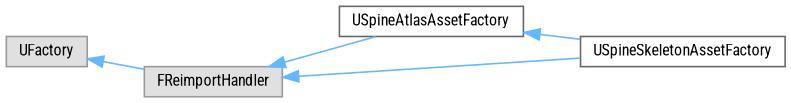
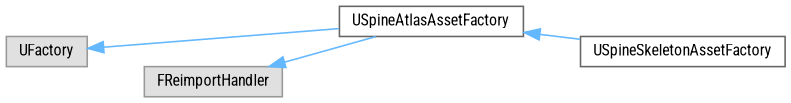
edge "FReimportHandler" -> "UFactory": now "USpineAtlasAssetFactory" -> "UFactory"
edge "USpineSkeletonAssetFactory" -> "FReimportHandler": removed
